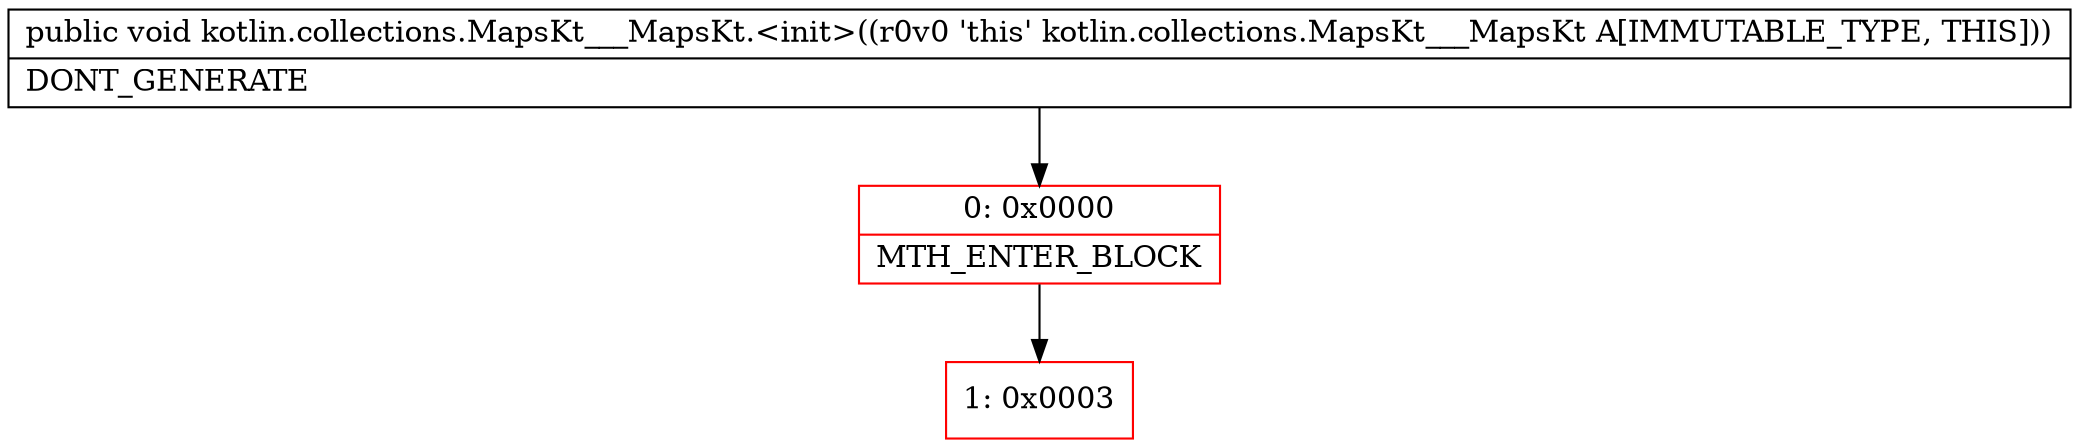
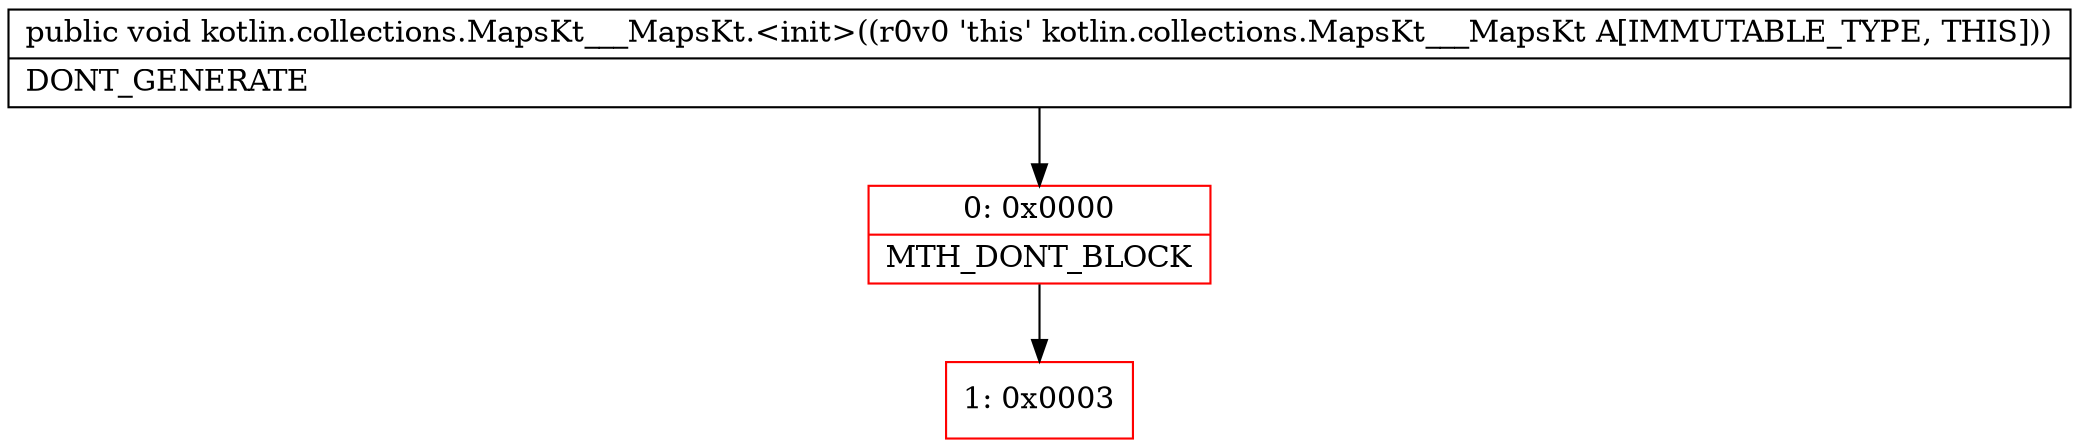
node "0: 0x0000": text "MTH_ENTER_BLOCK" -> "MTH_DONT_BLOCK"
